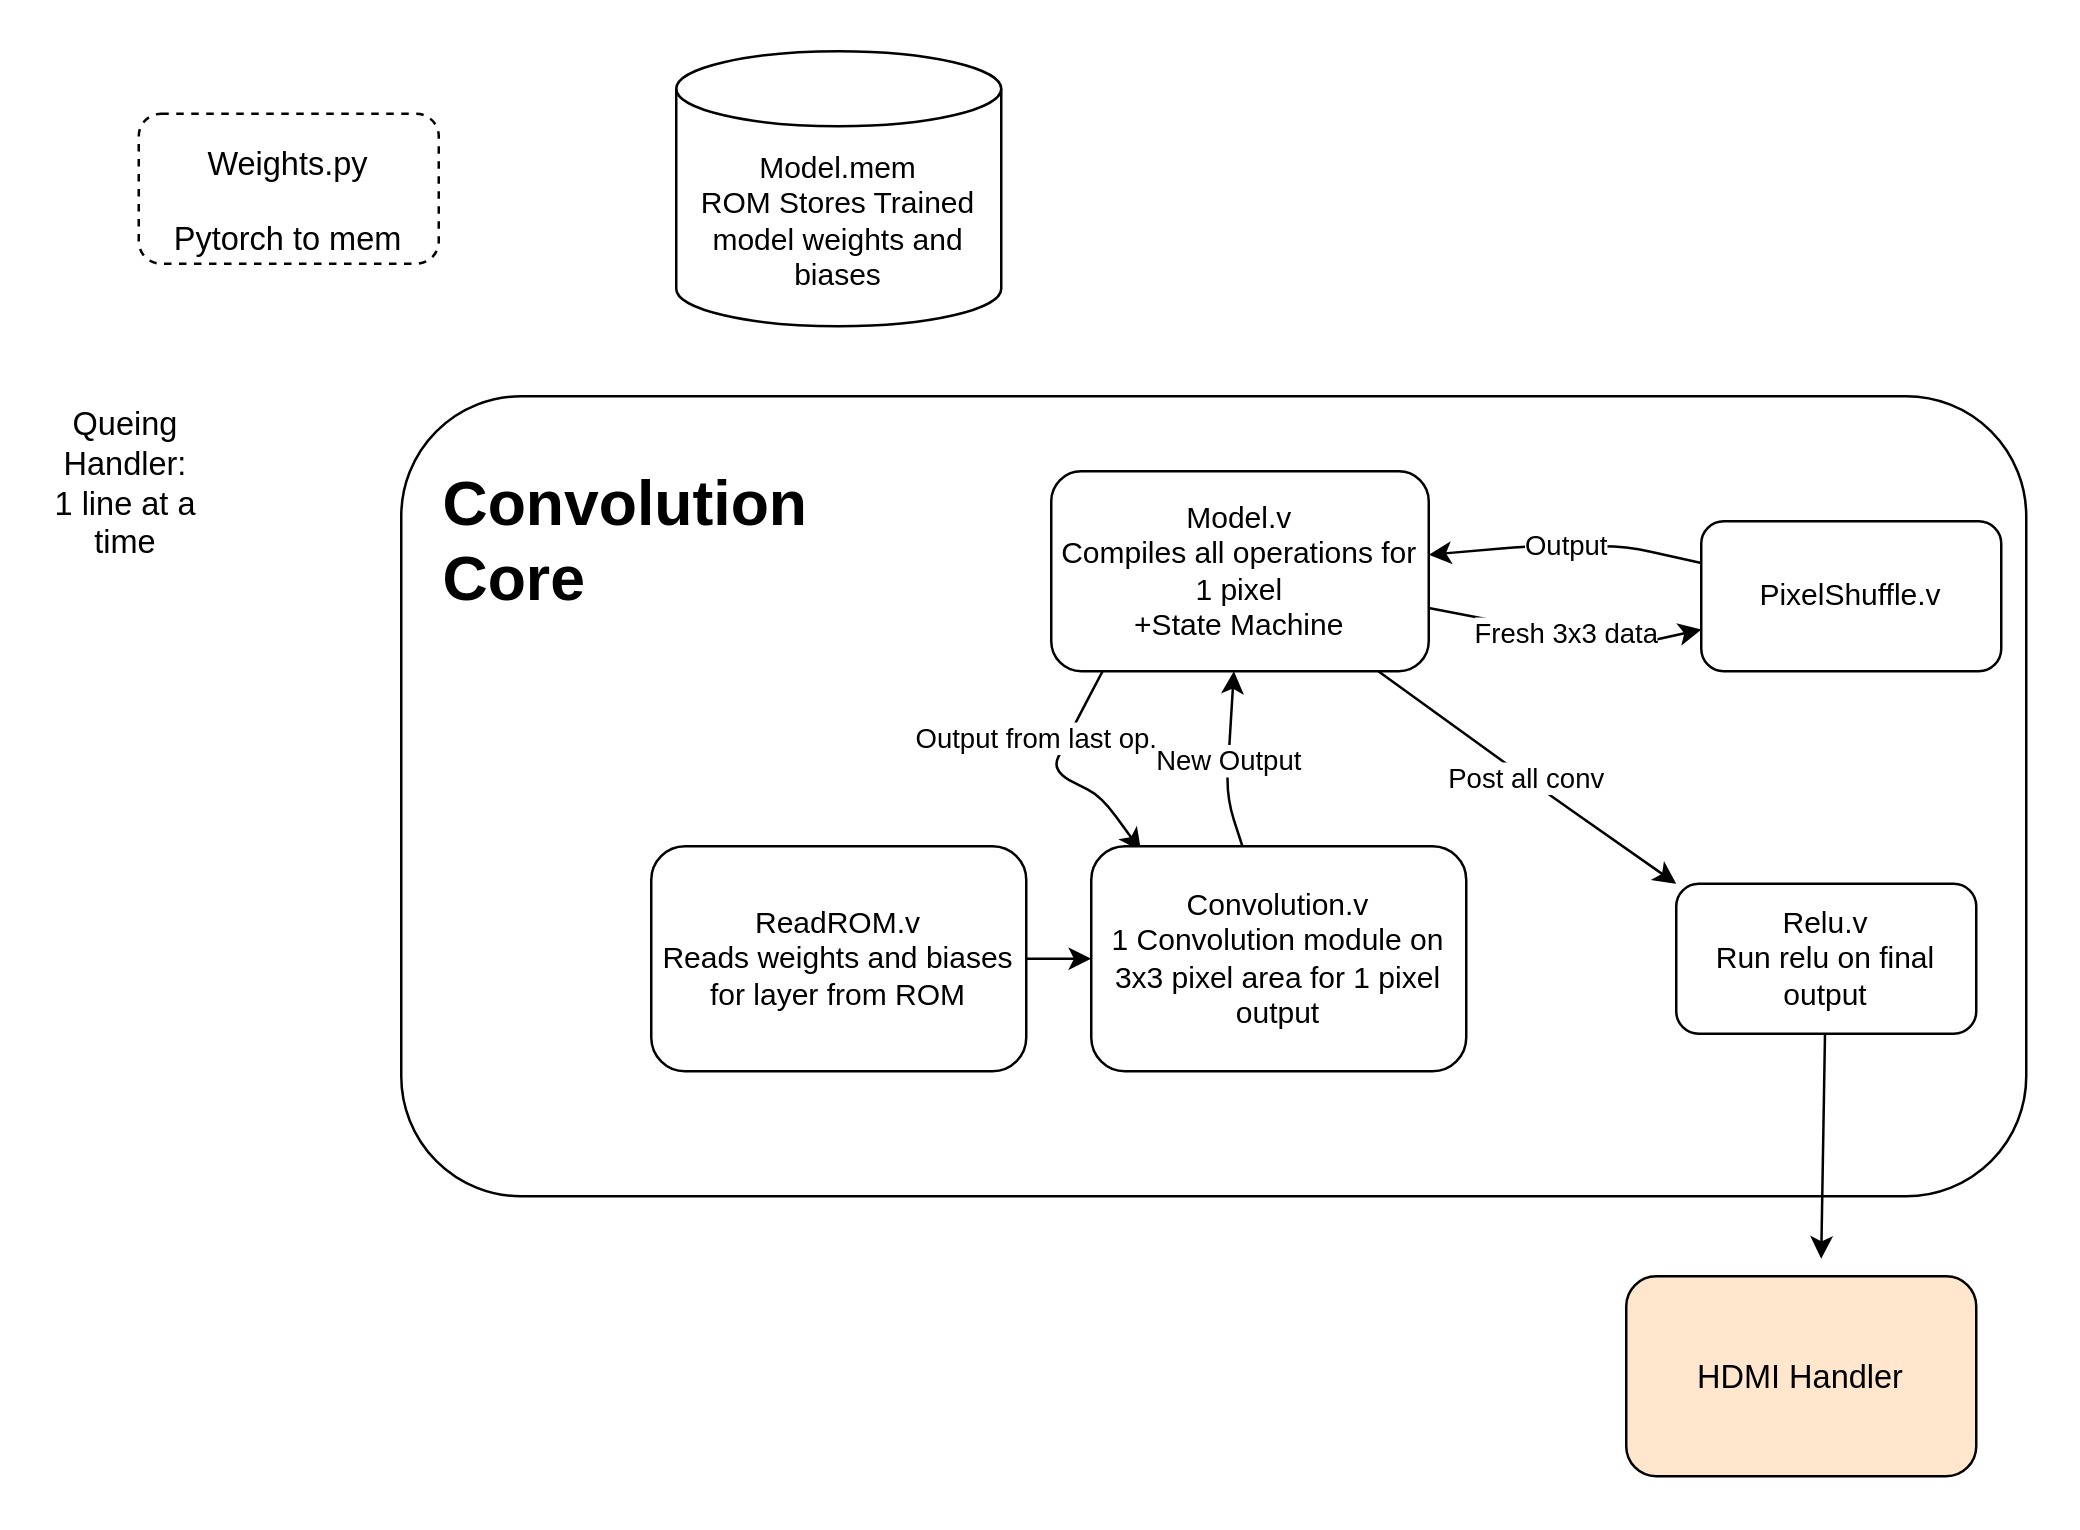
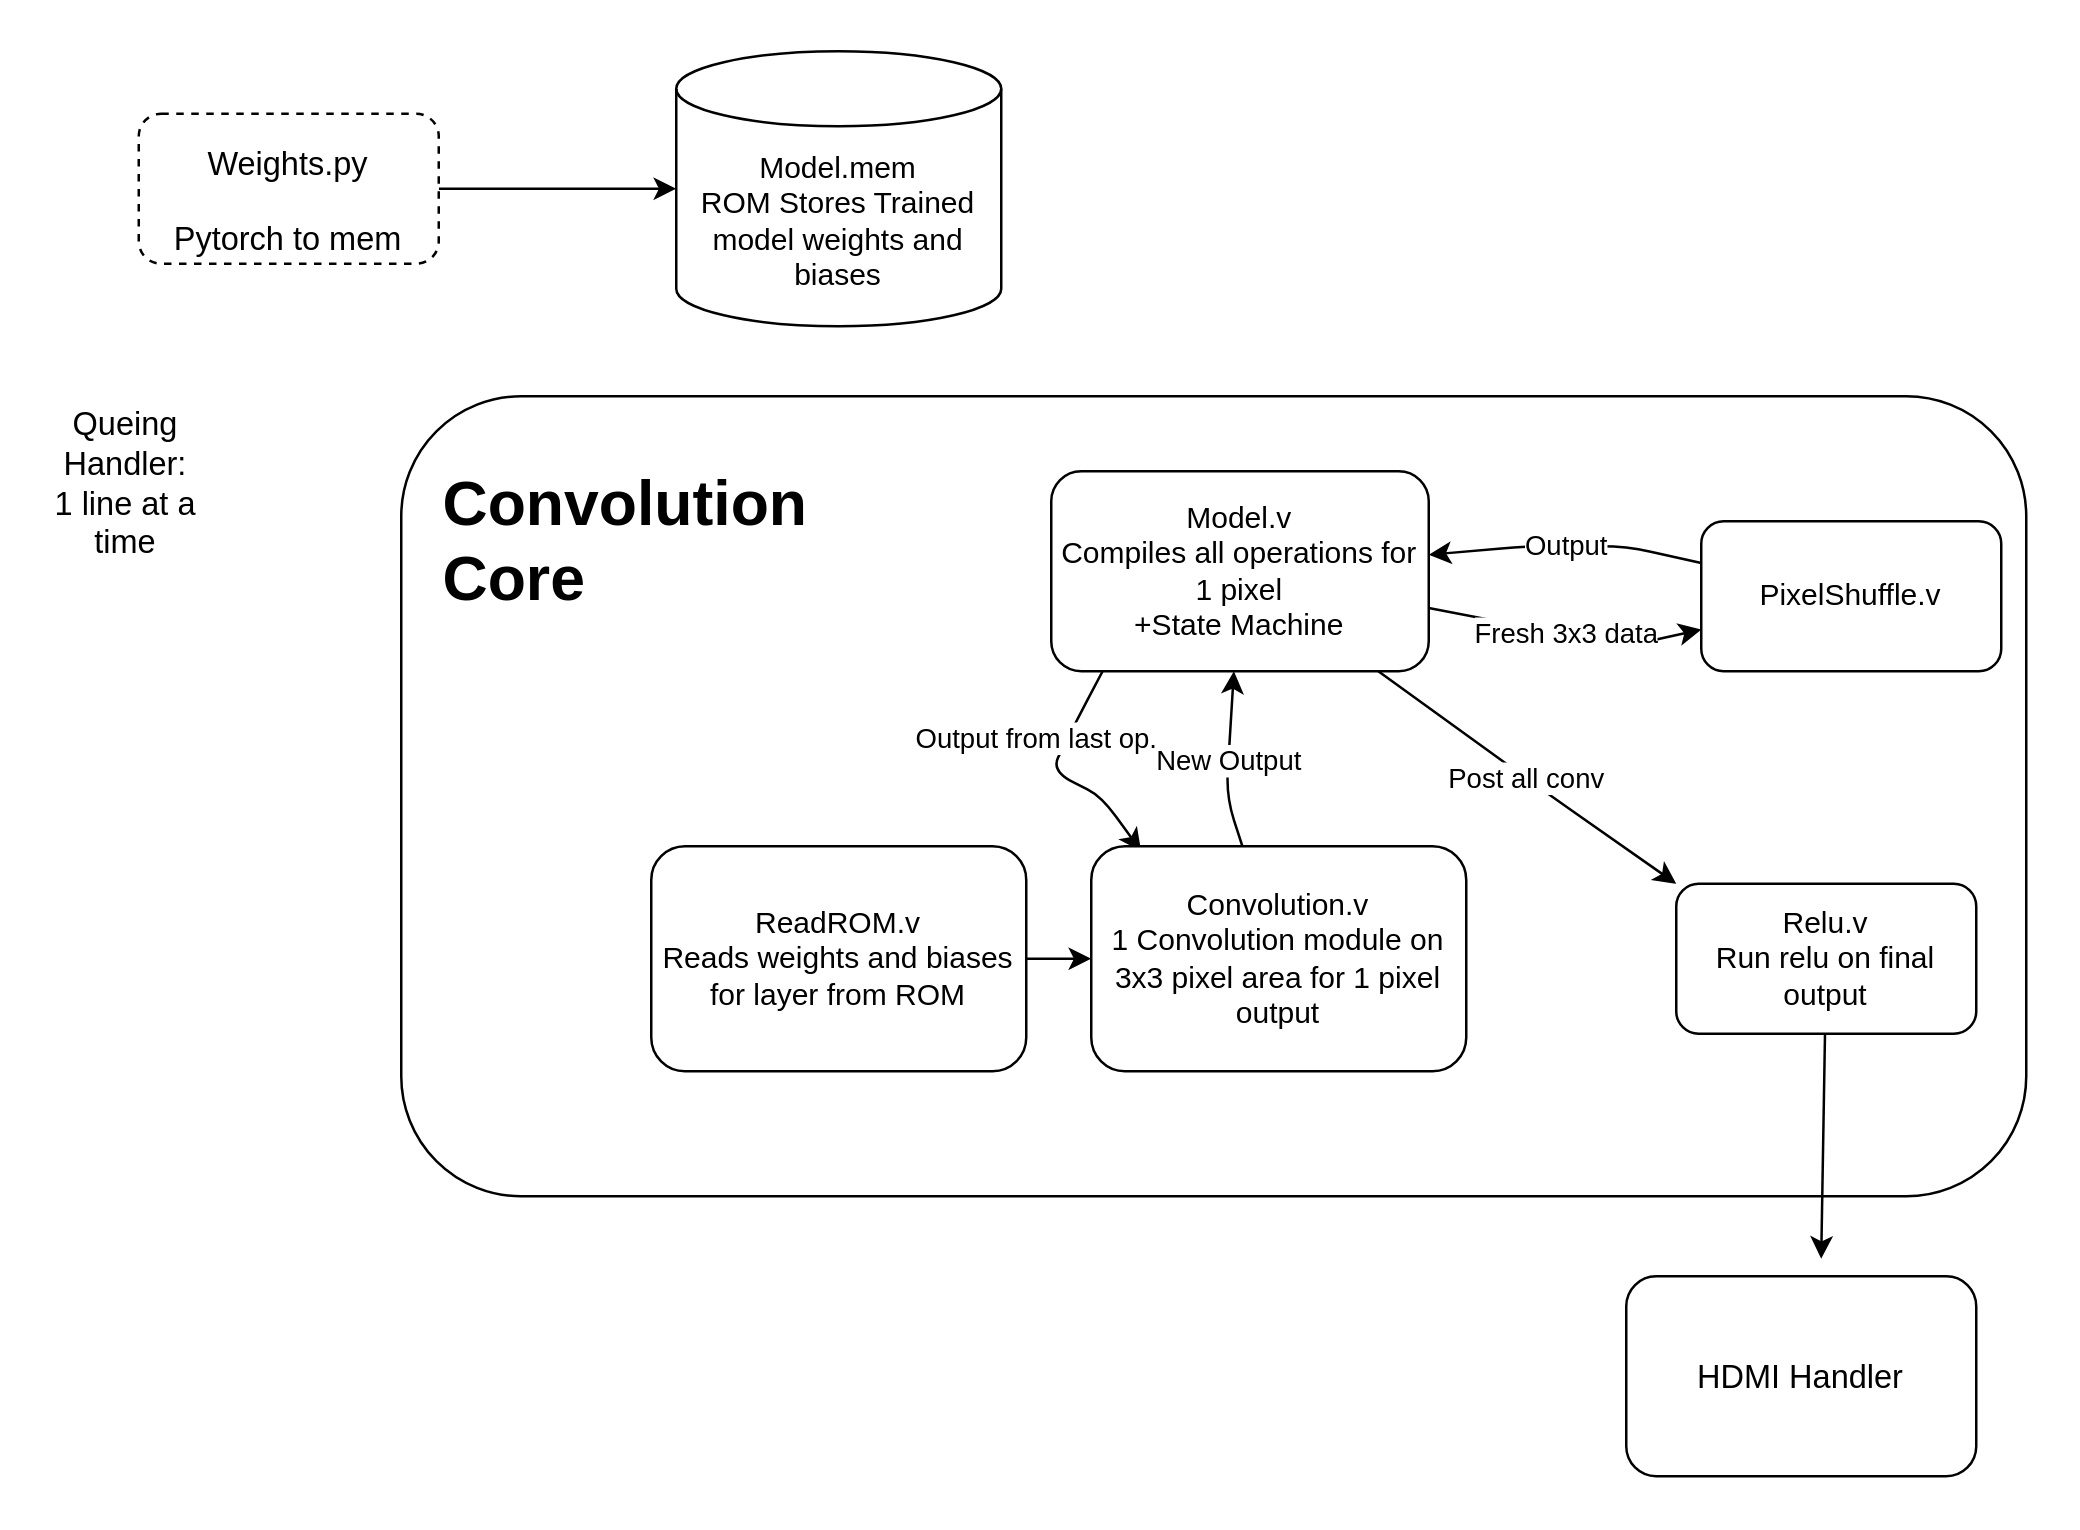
edge "Weights.py Pytorch to mem" -> "Model.mem ROM Stores Trained model weights and biases": added
node "HDMI Handler": fillcolor #ffe6cc -> #ffffff
